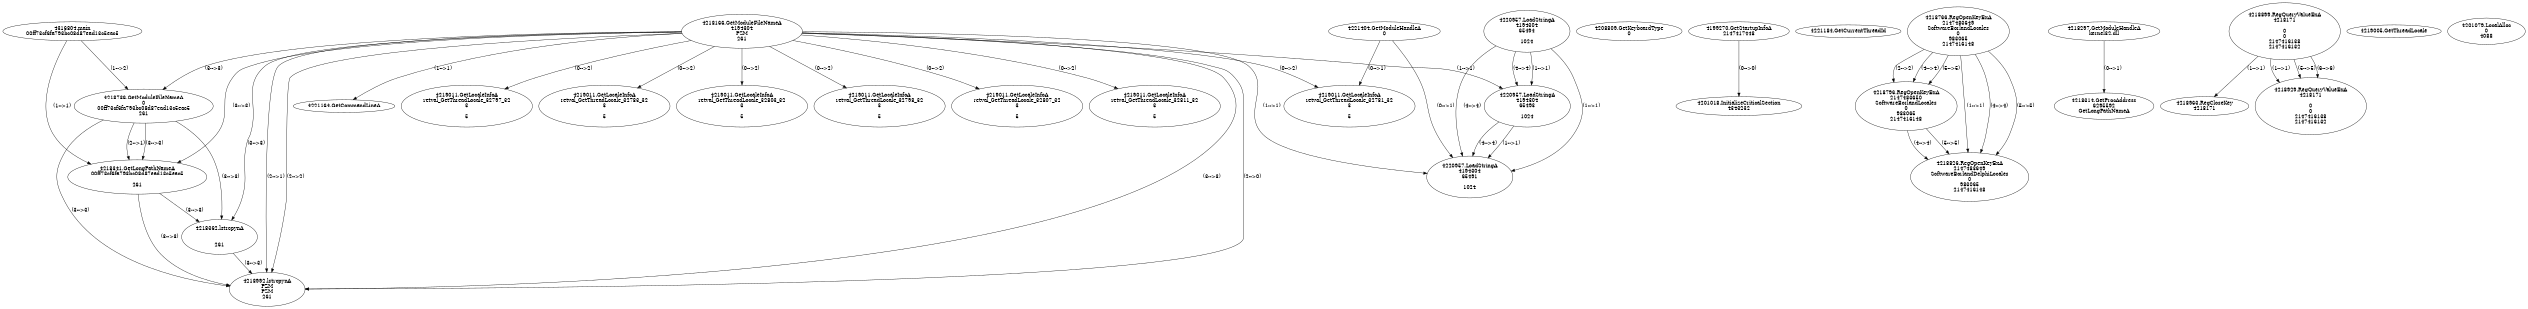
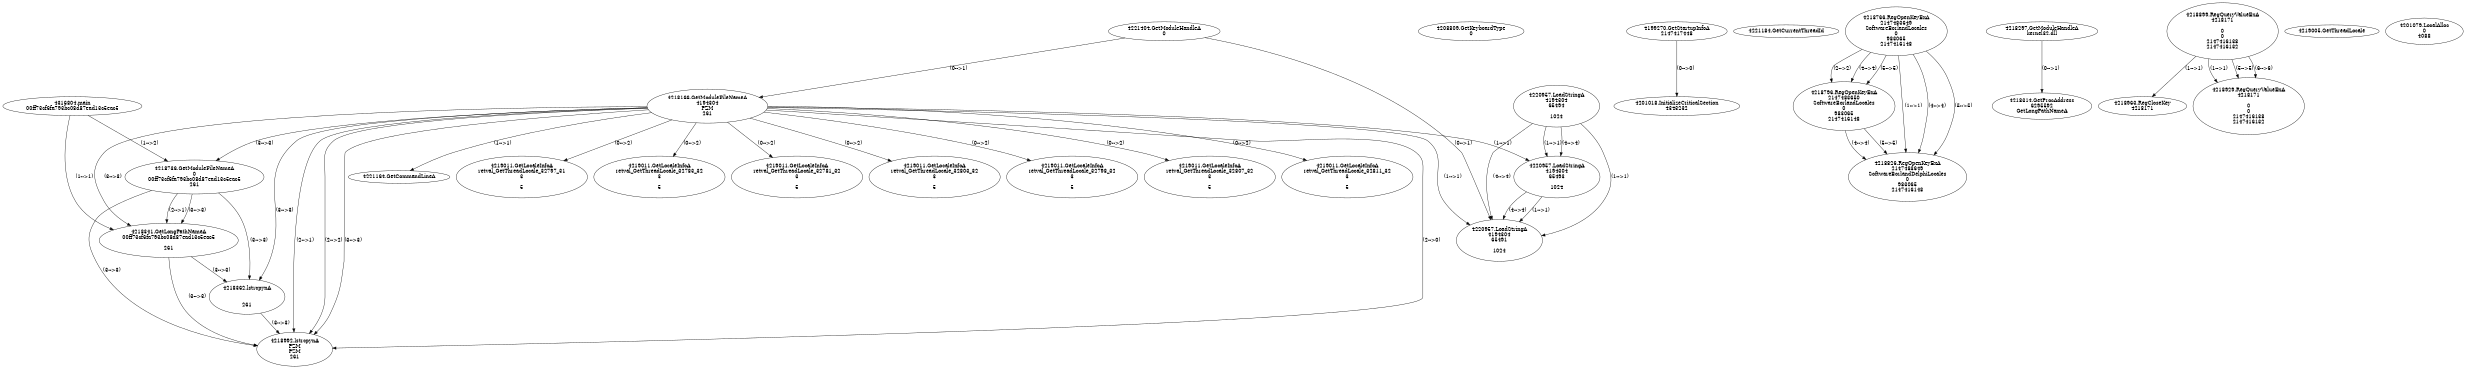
edge "4221404.GetModuleHandleA 0" -> "4219011.GetLocaleInfoA retval_GetThreadLocale_32781_32 3 5": now "4221404.GetModuleHandleA 0" -> "4218166.GetModuleFileNameA 4194304 PZM 261"
node "4219011.GetLocaleInfoA retval_GetThreadLocale_32797_32 3 5": label "4219011.GetLocaleInfoA retval_GetThreadLocale_32797_32 3 5" -> "4219011.GetLocaleInfoA retval_GetThreadLocale_32797_31 3 5"
